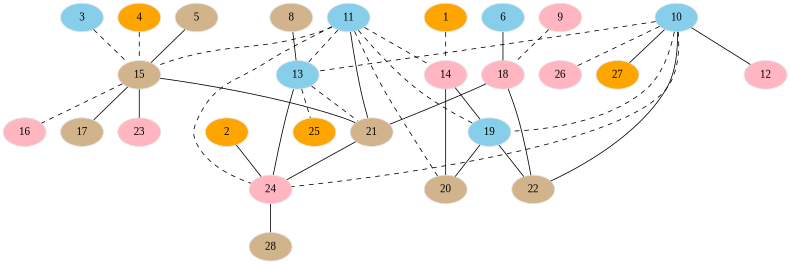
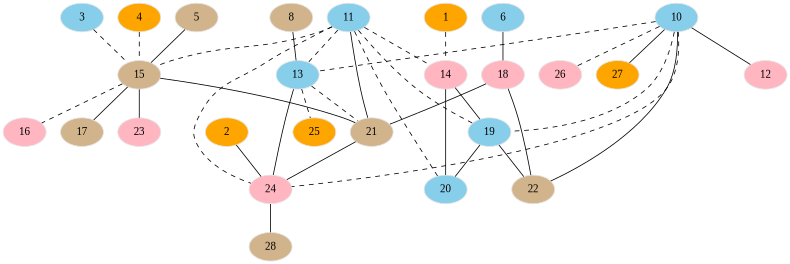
node "9": removed
node "20": fillcolor tan -> skyblue
